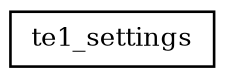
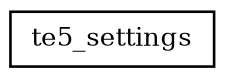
node "te1_settings": label "te1_settings" -> "te5_settings"
